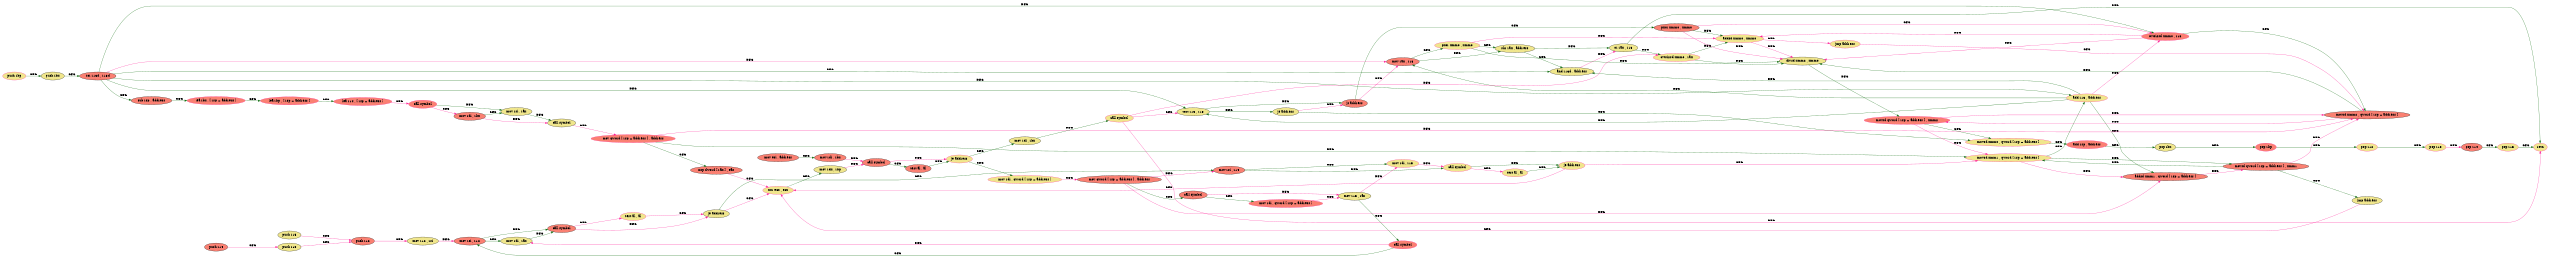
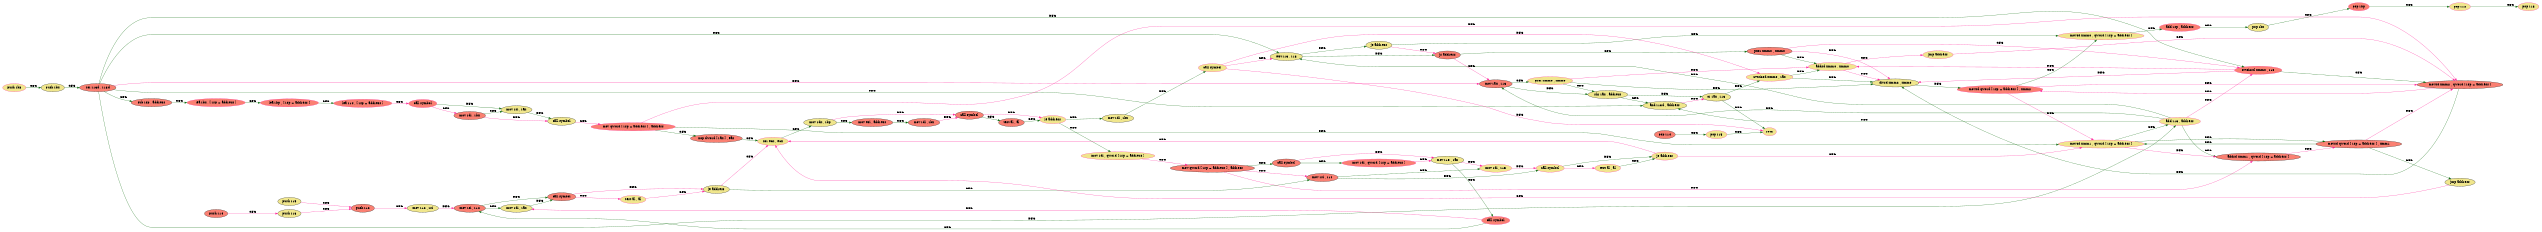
edge "mov rdx , rbp" -> "mov esi , address": added, label "CFG"
edge "pop r13" -> "pop r14": removed, label "CFG"
edge "nop dword [ rax ] , eax" -> "xor ecx , ecx": color deeppink -> darkgreen
